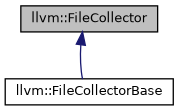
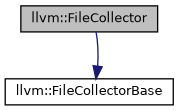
edge "llvm::FileCollectorBase" -> "llvm::FileCollector": reversed
